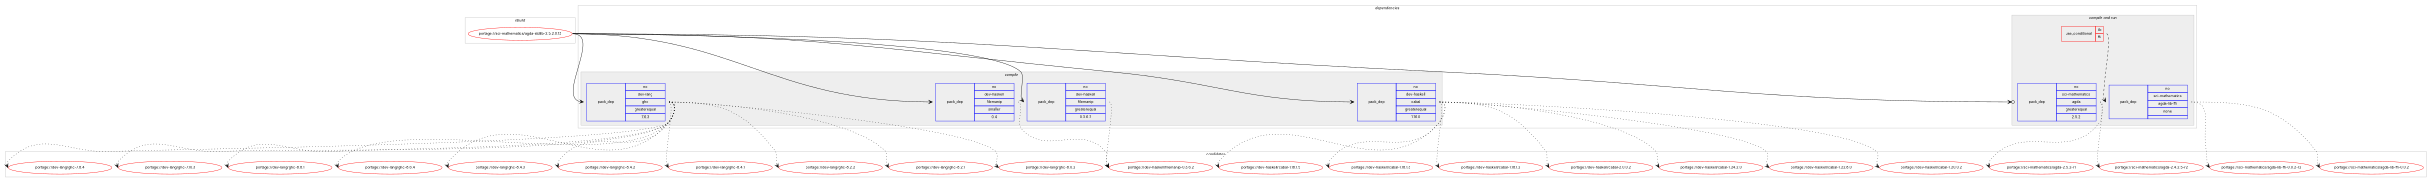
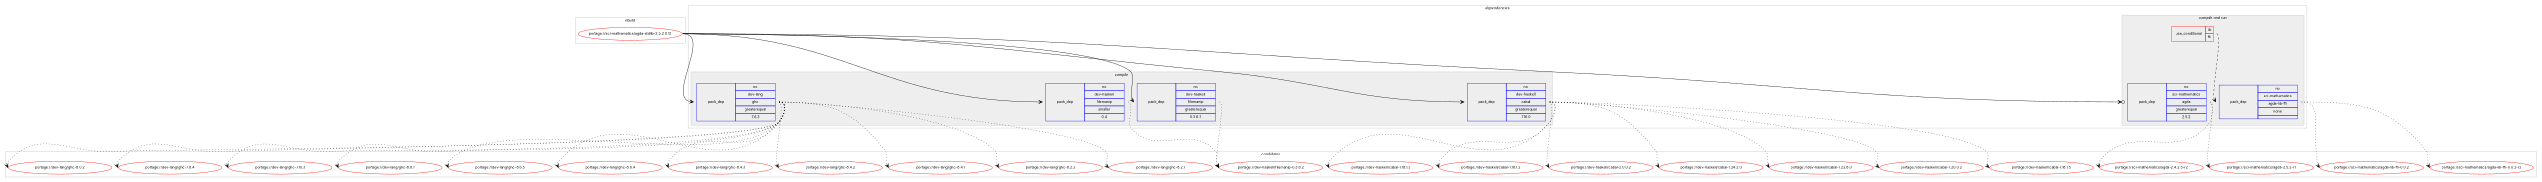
node "portage://dev-lang/ghc-8.6.5": added
